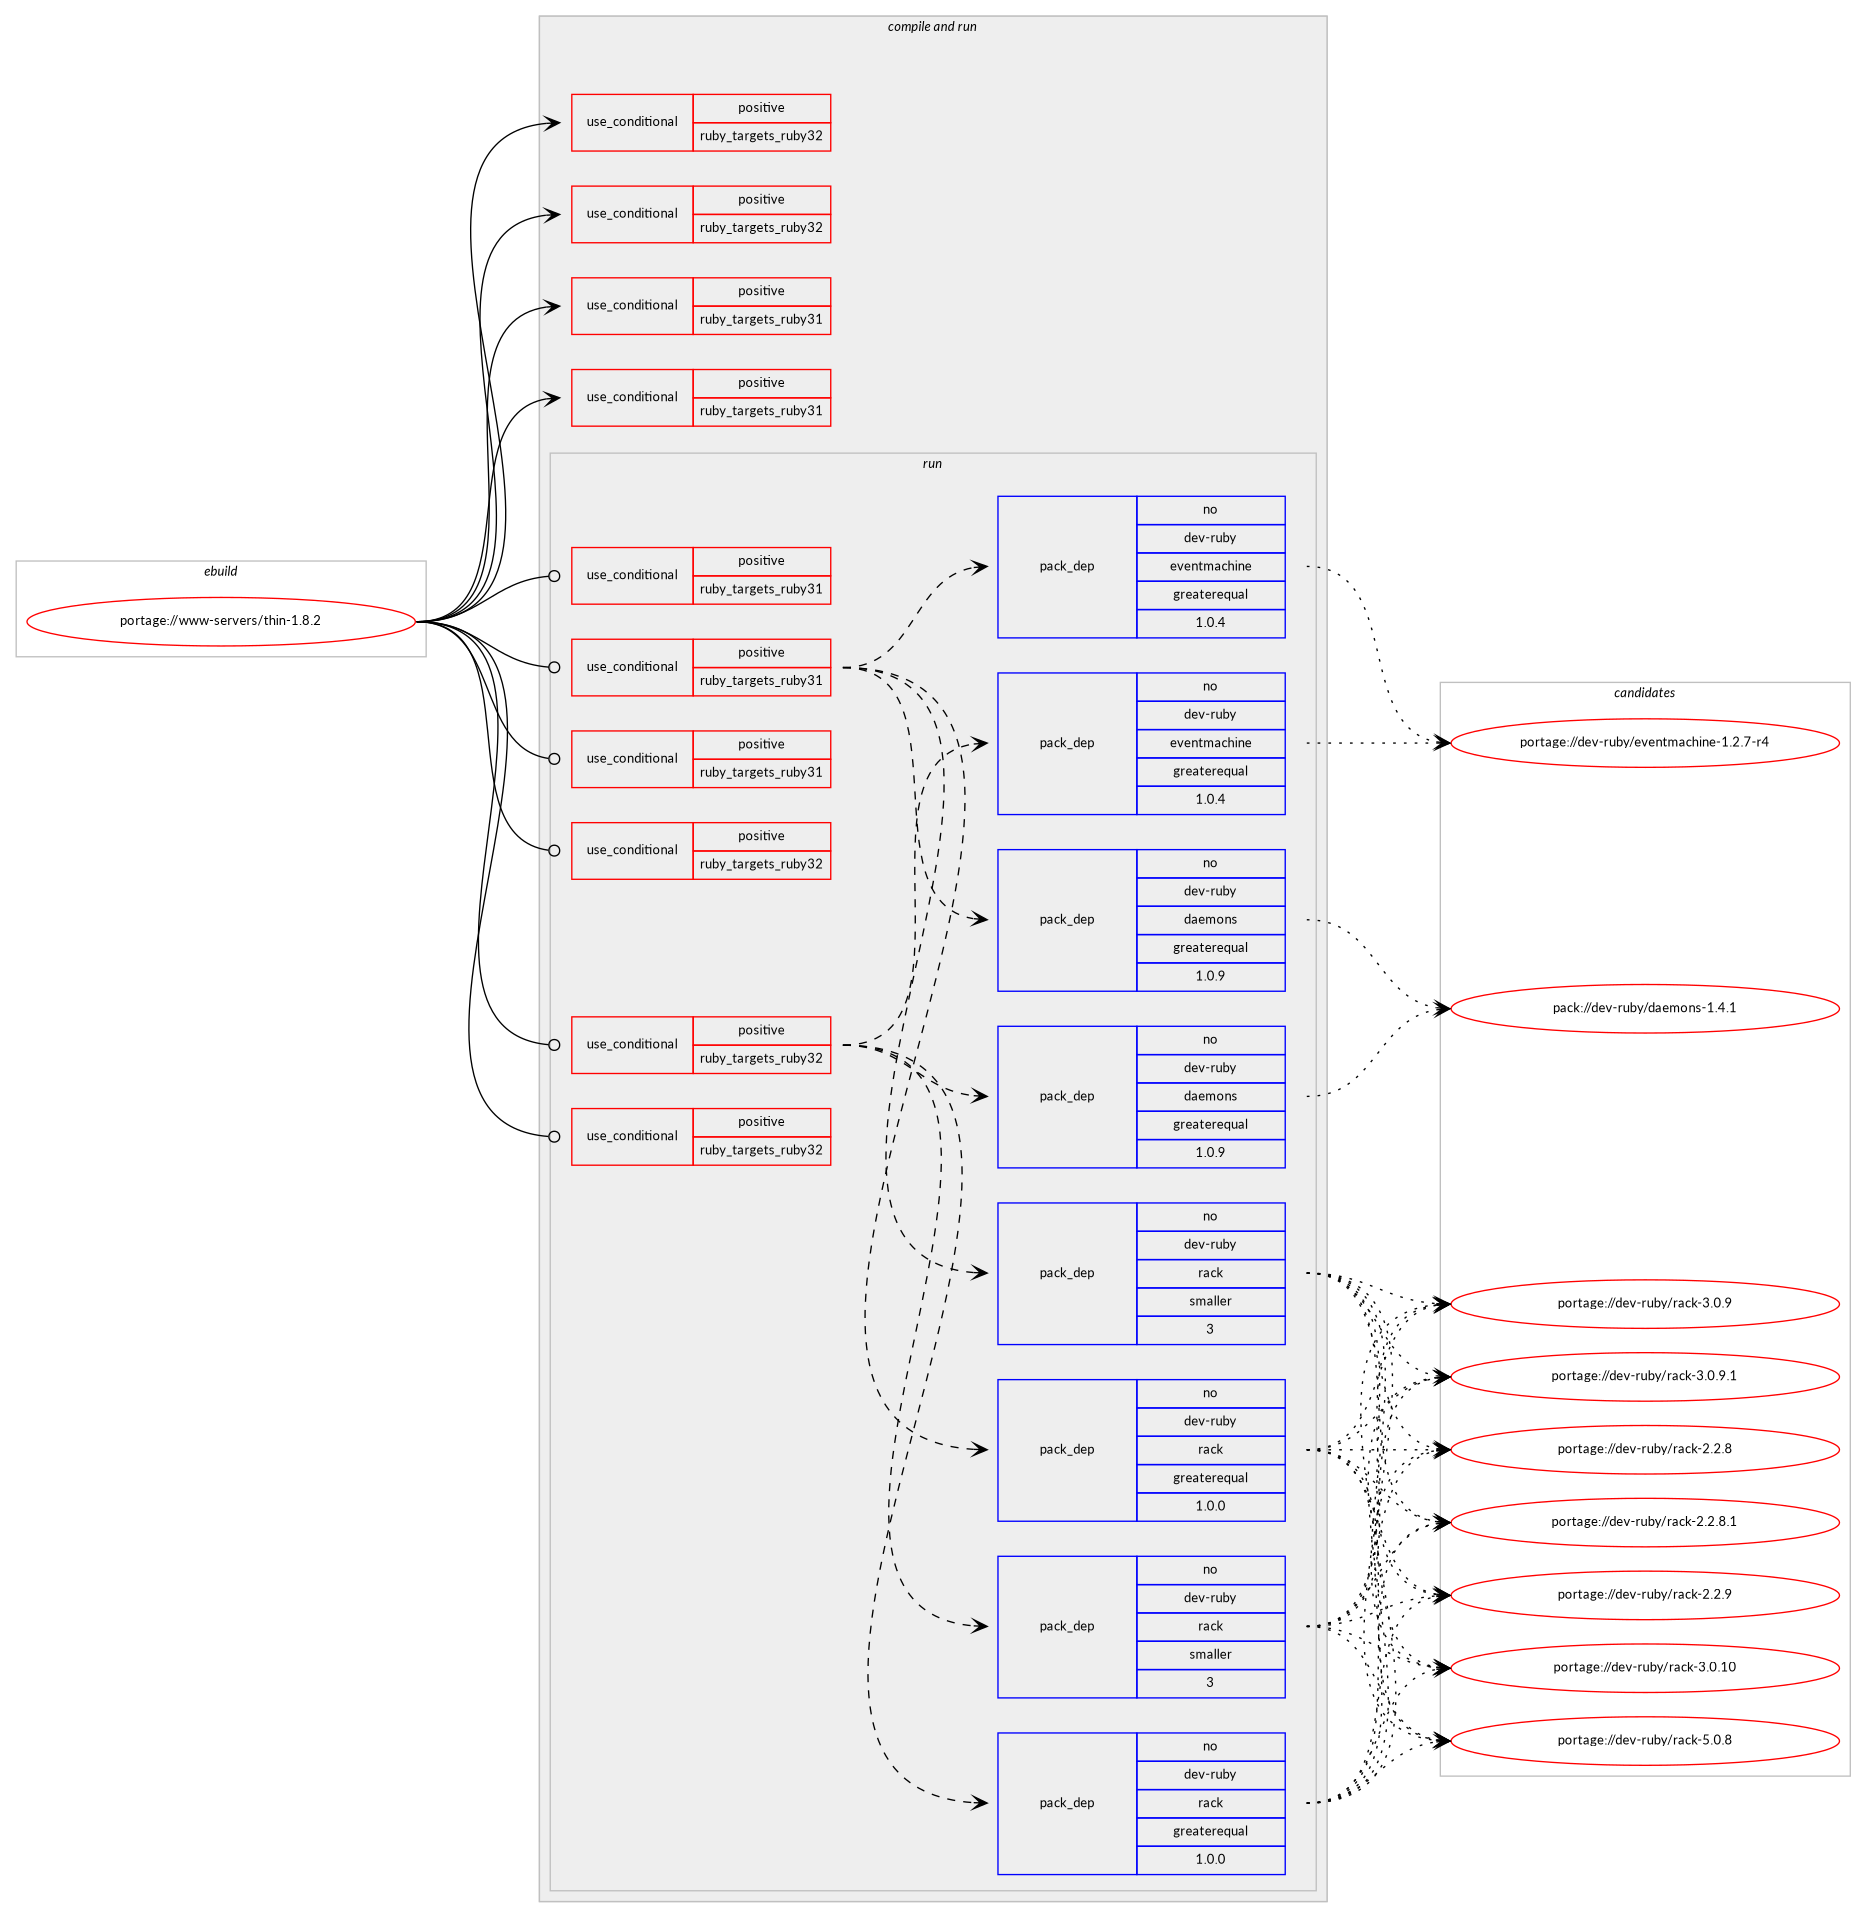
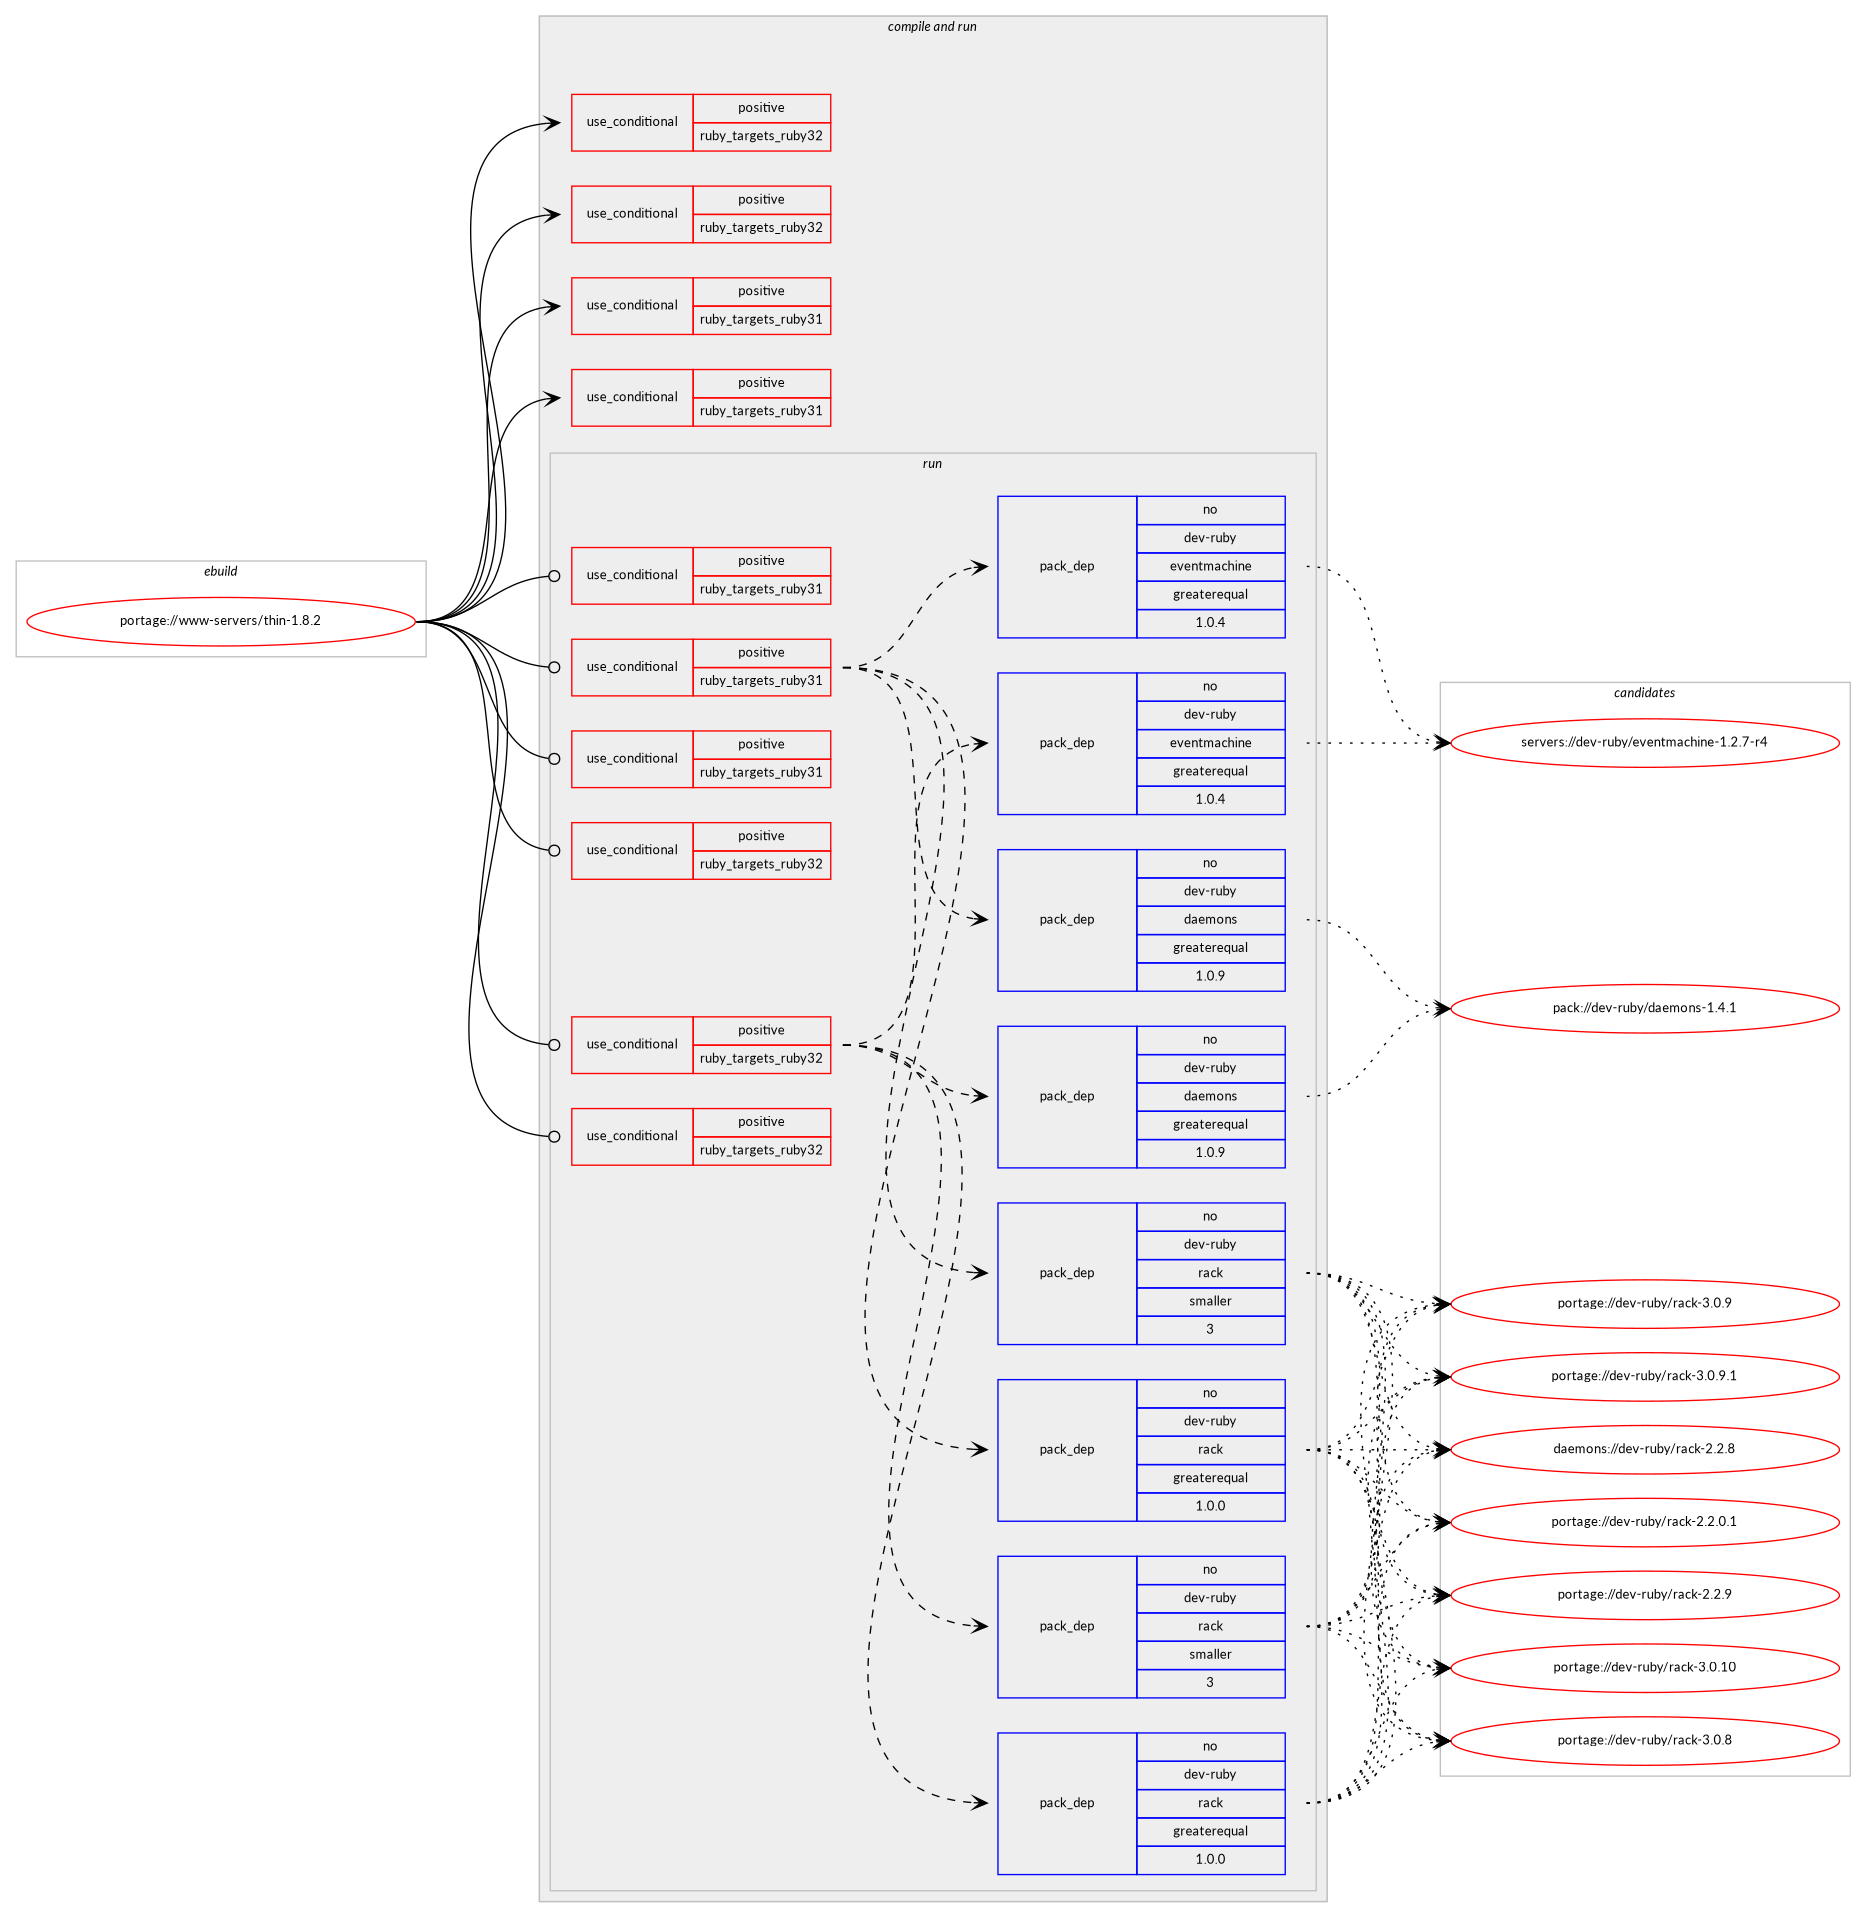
node "portage://dev-ruby/eventmachine-1.2.7-r4": label "portage://dev-ruby/eventmachine-1.2.7-r4" -> "servers://dev-ruby/eventmachine-1.2.7-r4"
node "portage://dev-ruby/rack-2.2.8": label "portage://dev-ruby/rack-2.2.8" -> "daemons://dev-ruby/rack-2.2.8"
node "portage://dev-ruby/rack-2.2.8.1": label "portage://dev-ruby/rack-2.2.8.1" -> "portage://dev-ruby/rack-2.2.0.1"
node "portage://dev-ruby/rack-5.0.8": label "portage://dev-ruby/rack-5.0.8" -> "portage://dev-ruby/rack-3.0.8"
